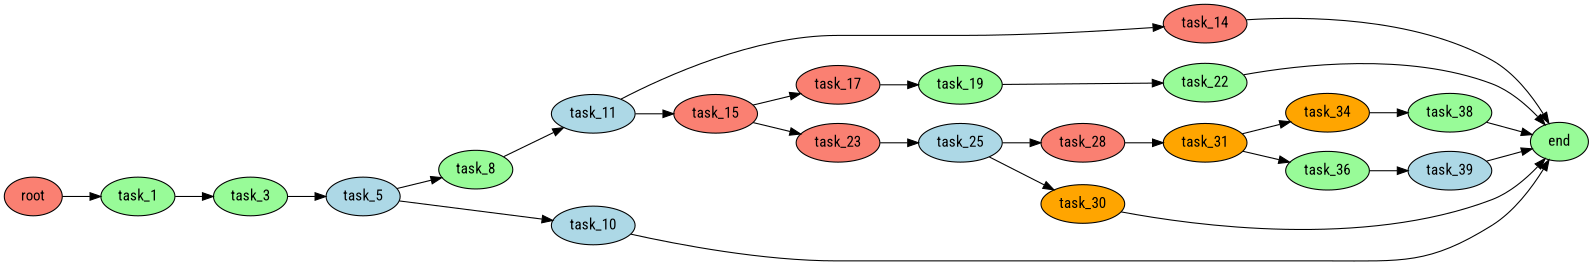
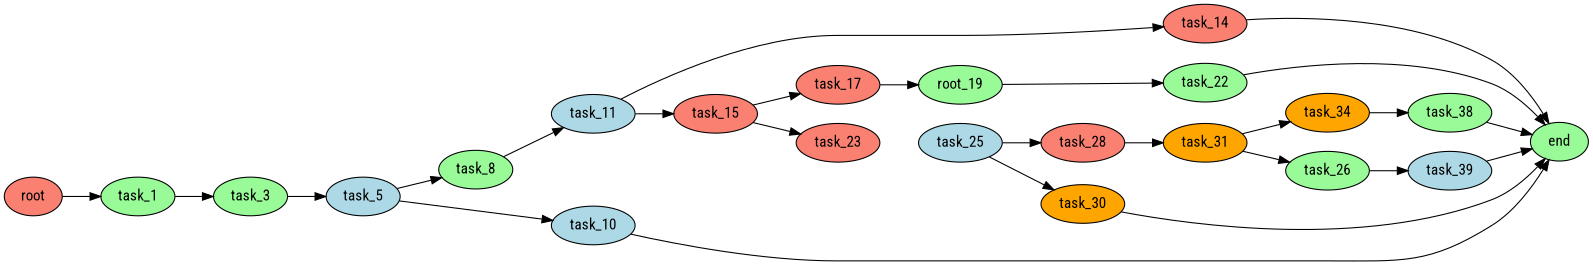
node "task_19": label "task_19" -> "root_19"
edge "task_23" -> "task_25": removed
node "task_36": label "task_36" -> "task_26"
